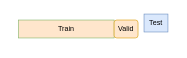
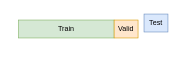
node "Train": fillcolor #ffe6cc -> #d5e8d4
node "Valid": shape rounded rectangle -> rectangle
